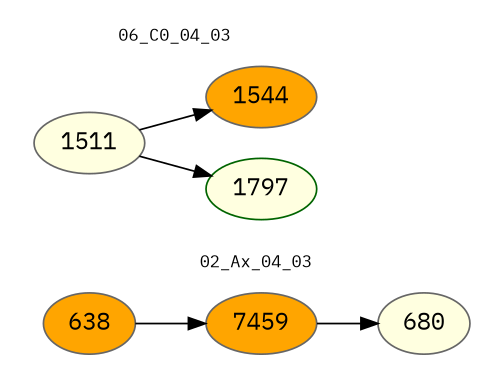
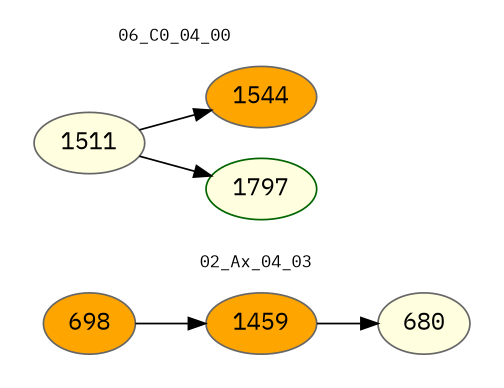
cluster "06_C0_04_03": label "06_C0_04_03" -> "06_C0_04_00"
node "638": label "638" -> "698"
node "7459": label "7459" -> "1459"
